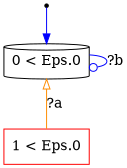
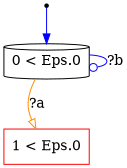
edge "1 < Eps.0" -> "0 < Eps.0": reversed
